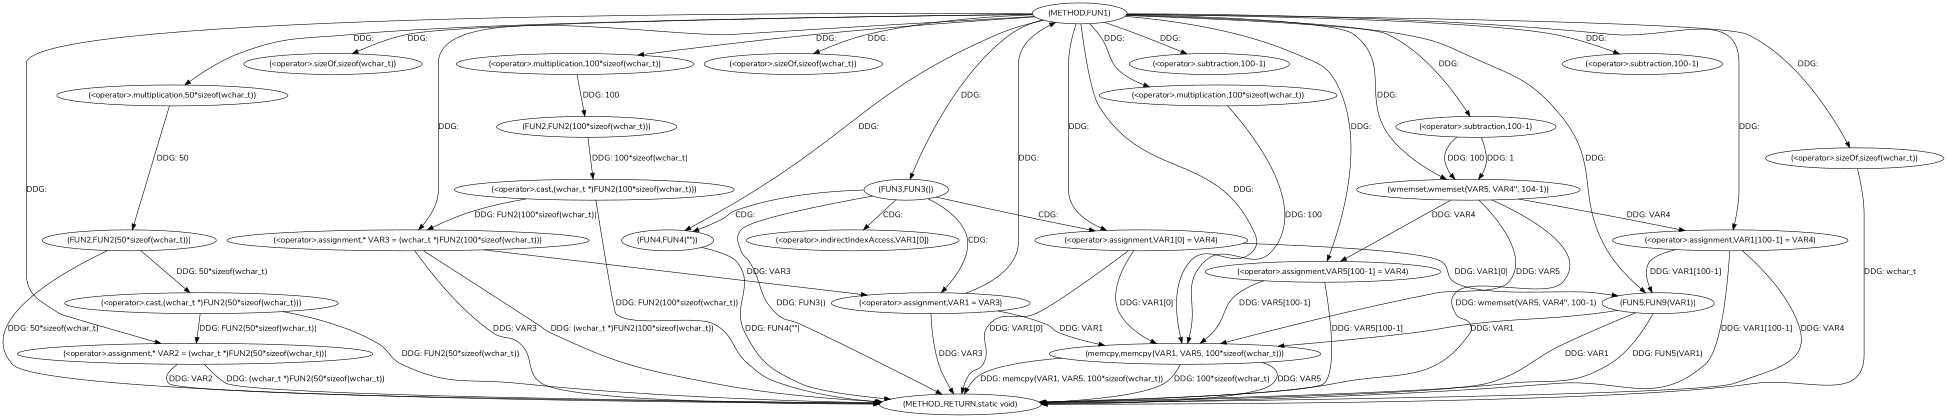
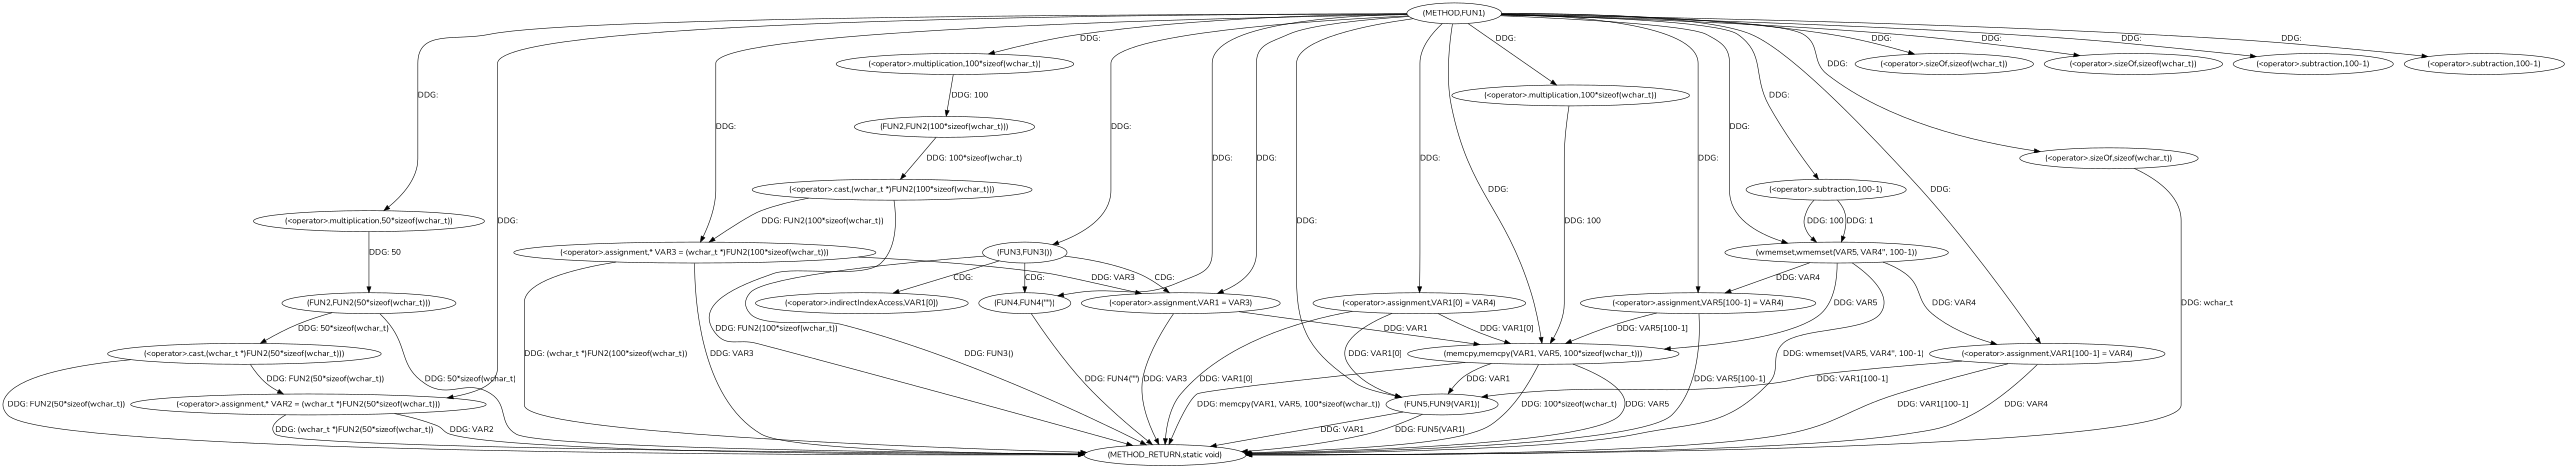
edge "(<operator>.assignment,VAR1 = VAR3)" -> "(METHOD,FUN1)": reversed
node "(wmemset,wmemset(VAR5, VAR4'', 104-1))": label "(wmemset,wmemset(VAR5, VAR4'', 104-1))" -> "(wmemset,wmemset(VAR5, VAR4'', 100-1))"
edge "(FUN3,FUN3())" -> "(<operator>.assignment,VAR1[0] = VAR4)": removed, label "CDG:"
edge "(FUN5,FUN9(VAR1))" -> "(memcpy,memcpy(VAR1, VAR5, 100*sizeof(wchar_t)))": reversed
